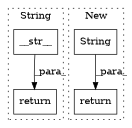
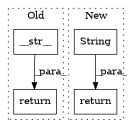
cluster "String": label "String" -> "Old"
